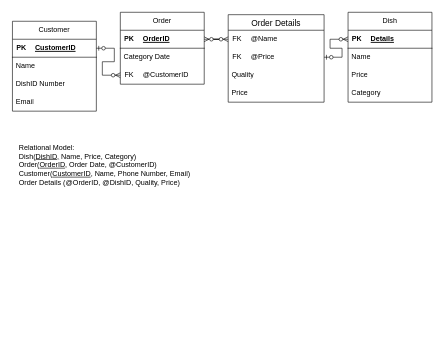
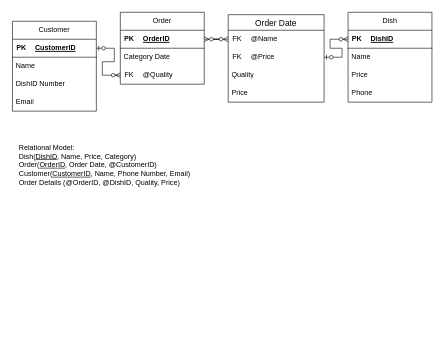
node "Order Details": label "Order Details" -> "Order Date"
node "Details": label "Details" -> "DishID"
node "@CustomerID": label "@CustomerID" -> "@Quality"
node "Category": label "Category" -> "Phone"
